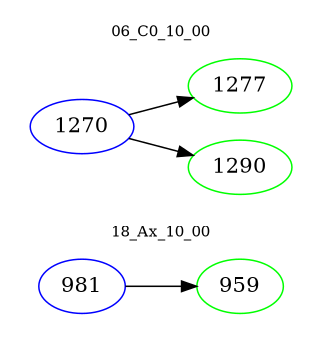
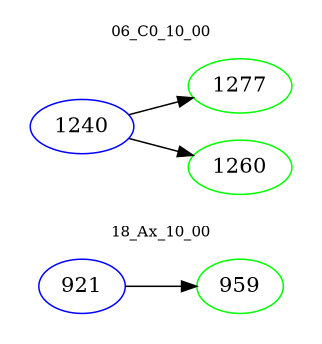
node "1270": label "1270" -> "1240"
node "1290": label "1290" -> "1260"
node "981": label "981" -> "921"
